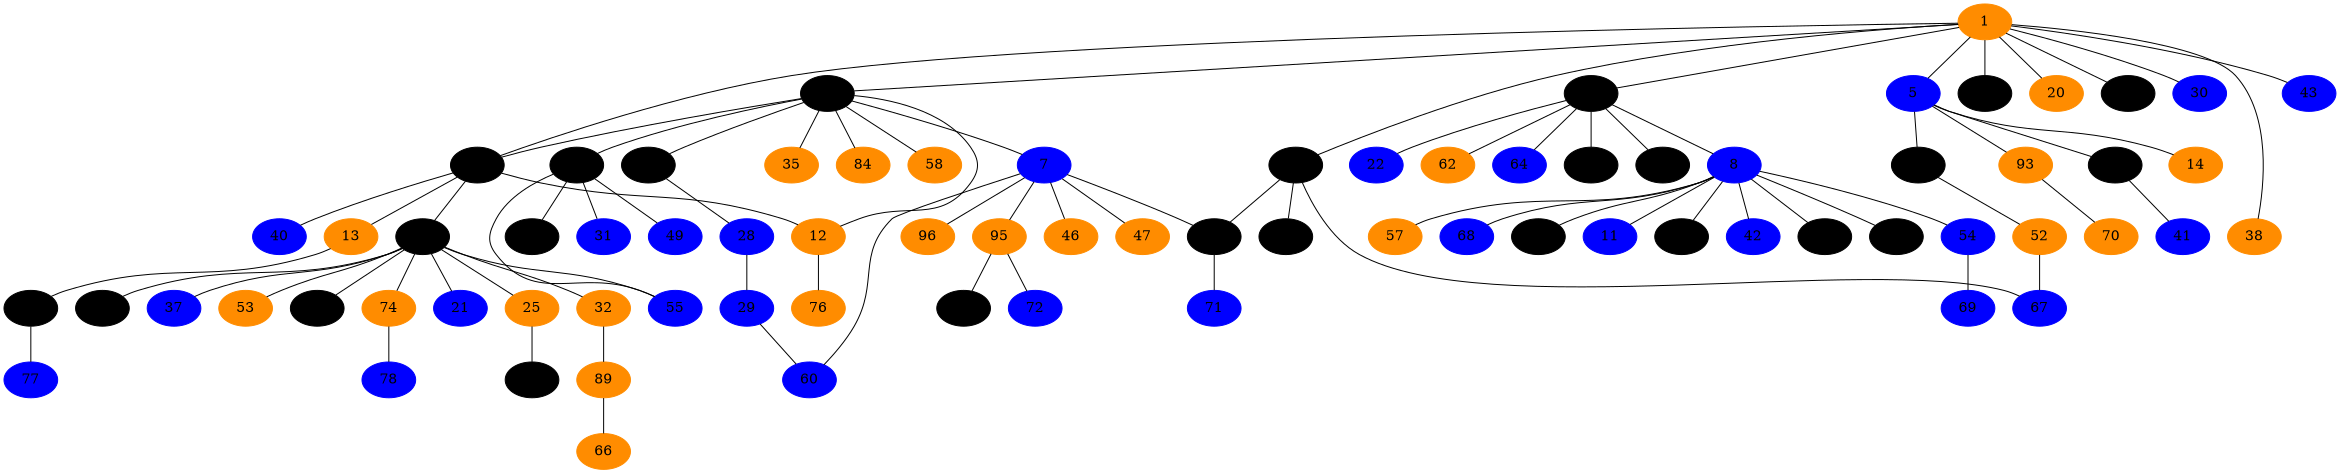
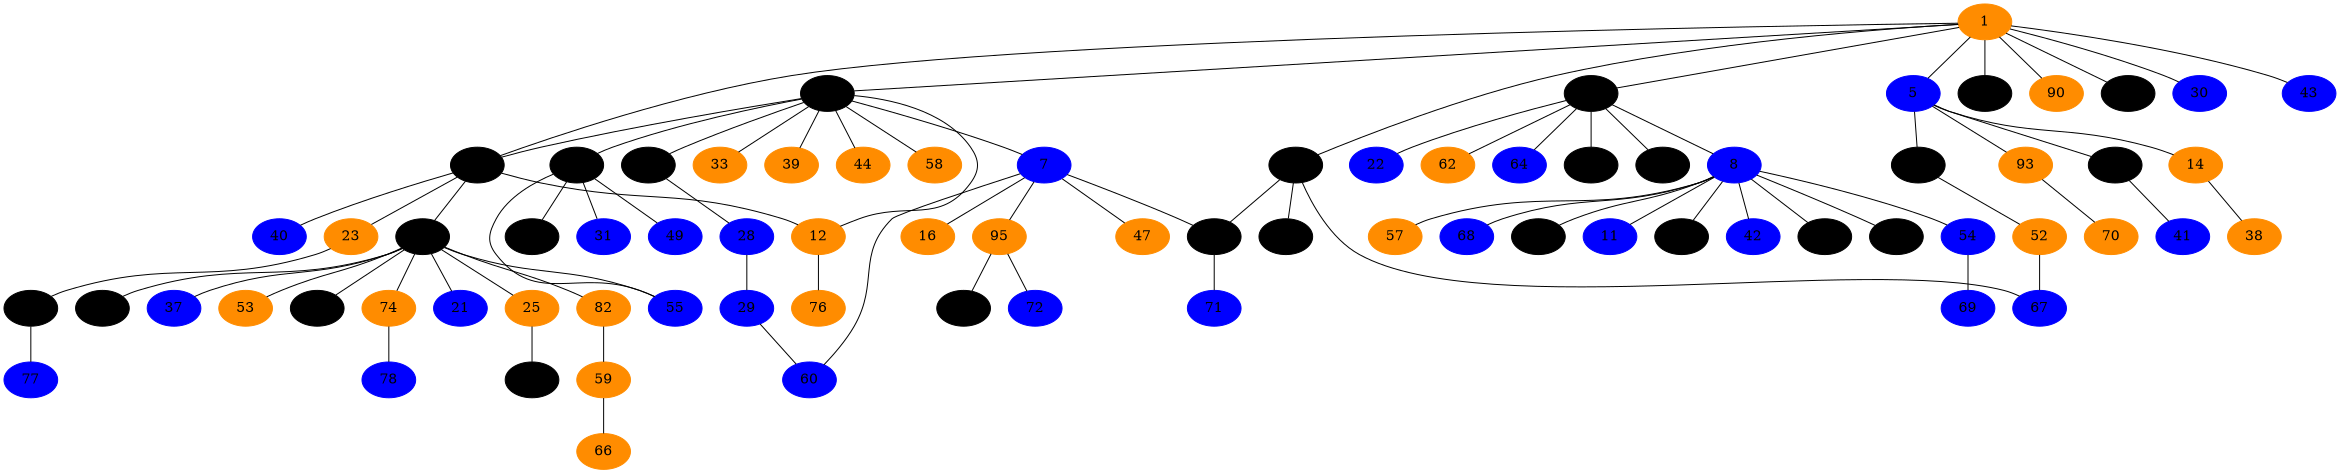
edge "1" -- "38": now "14" -- "38"
node "20": label "20" -> "90"
node "33": added
node "35": label "35" -> "39"
node "84": label "84" -> "44"
node "13": label "13" -> "23"
node "96": label "96" -> "16"
node "46": removed
node "32": label "32" -> "82"
node "89": label "89" -> "59"
